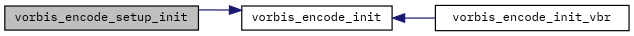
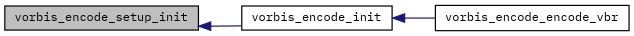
edge "vorbis_encode_setup_init" -> "vorbis_encode_init": reversed
node "vorbis_encode_init_vbr": label "vorbis_encode_init_vbr" -> "vorbis_encode_encode_vbr"
